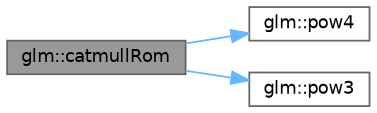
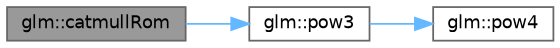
edge "glm::catmullRom" -> "glm::pow4": now "glm::pow3" -> "glm::pow4"
